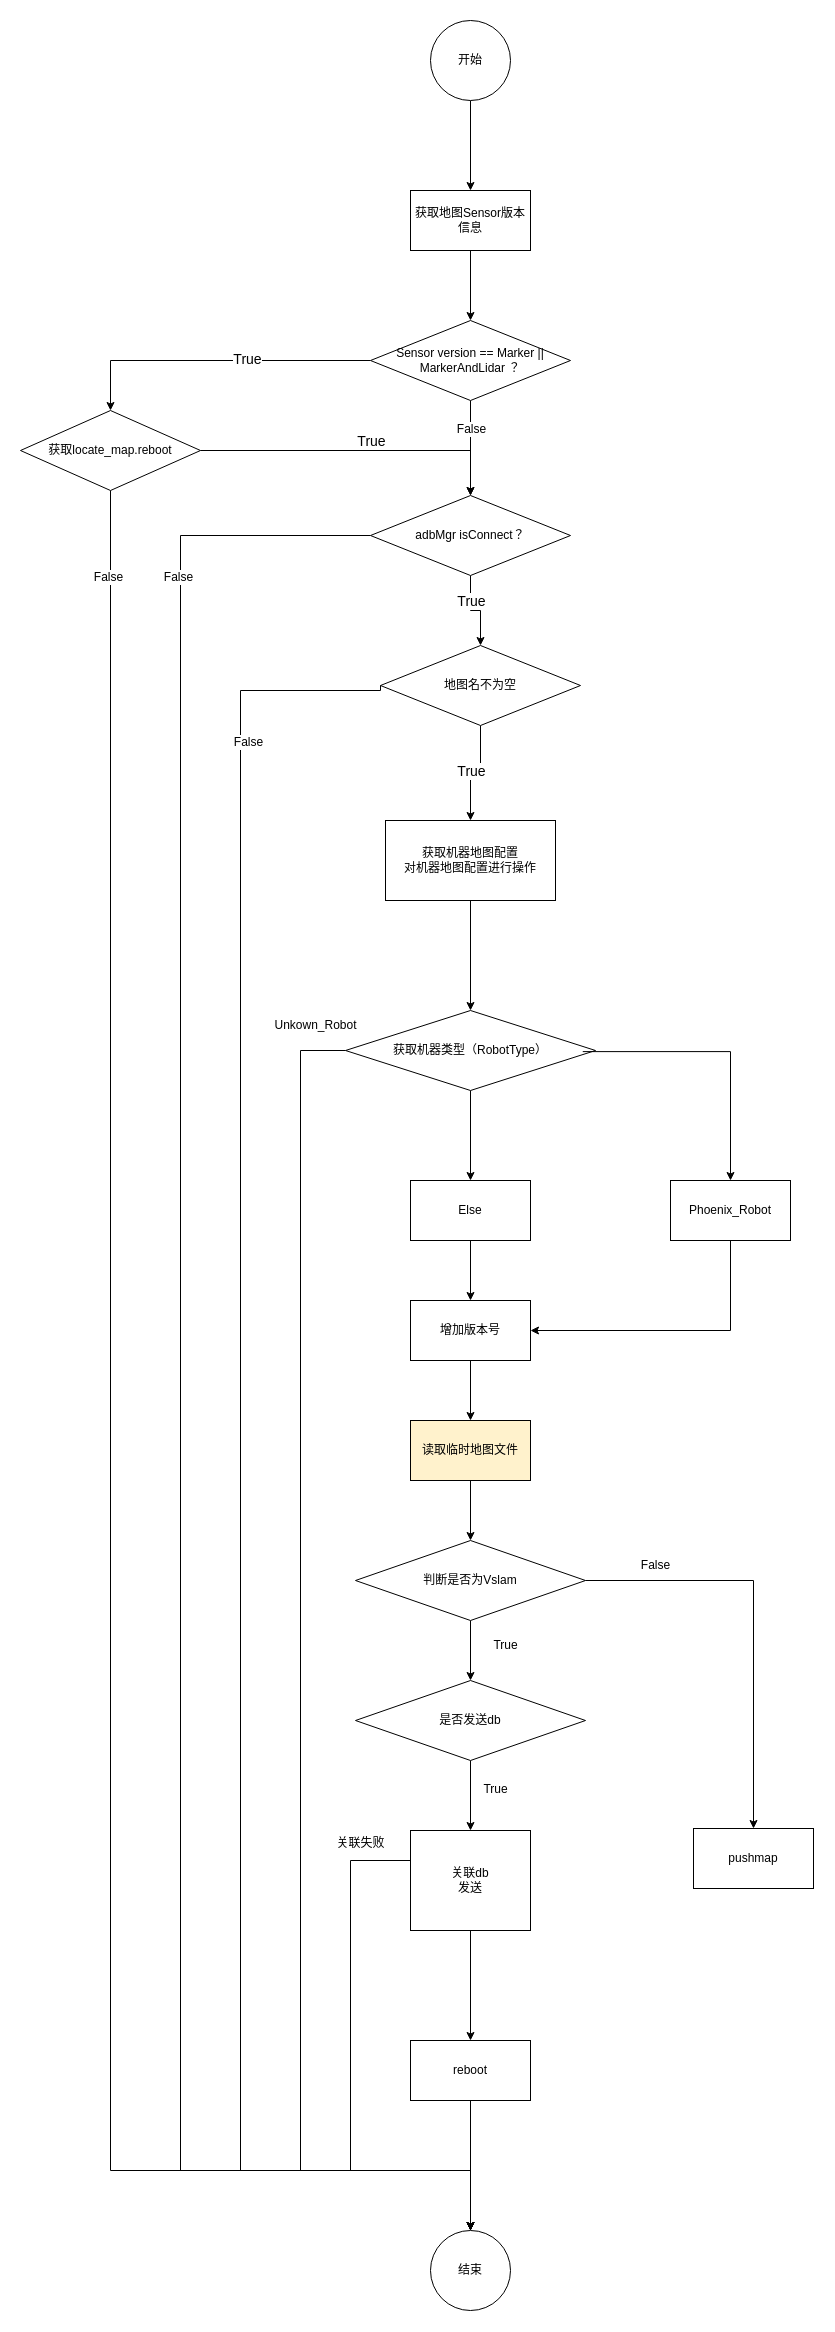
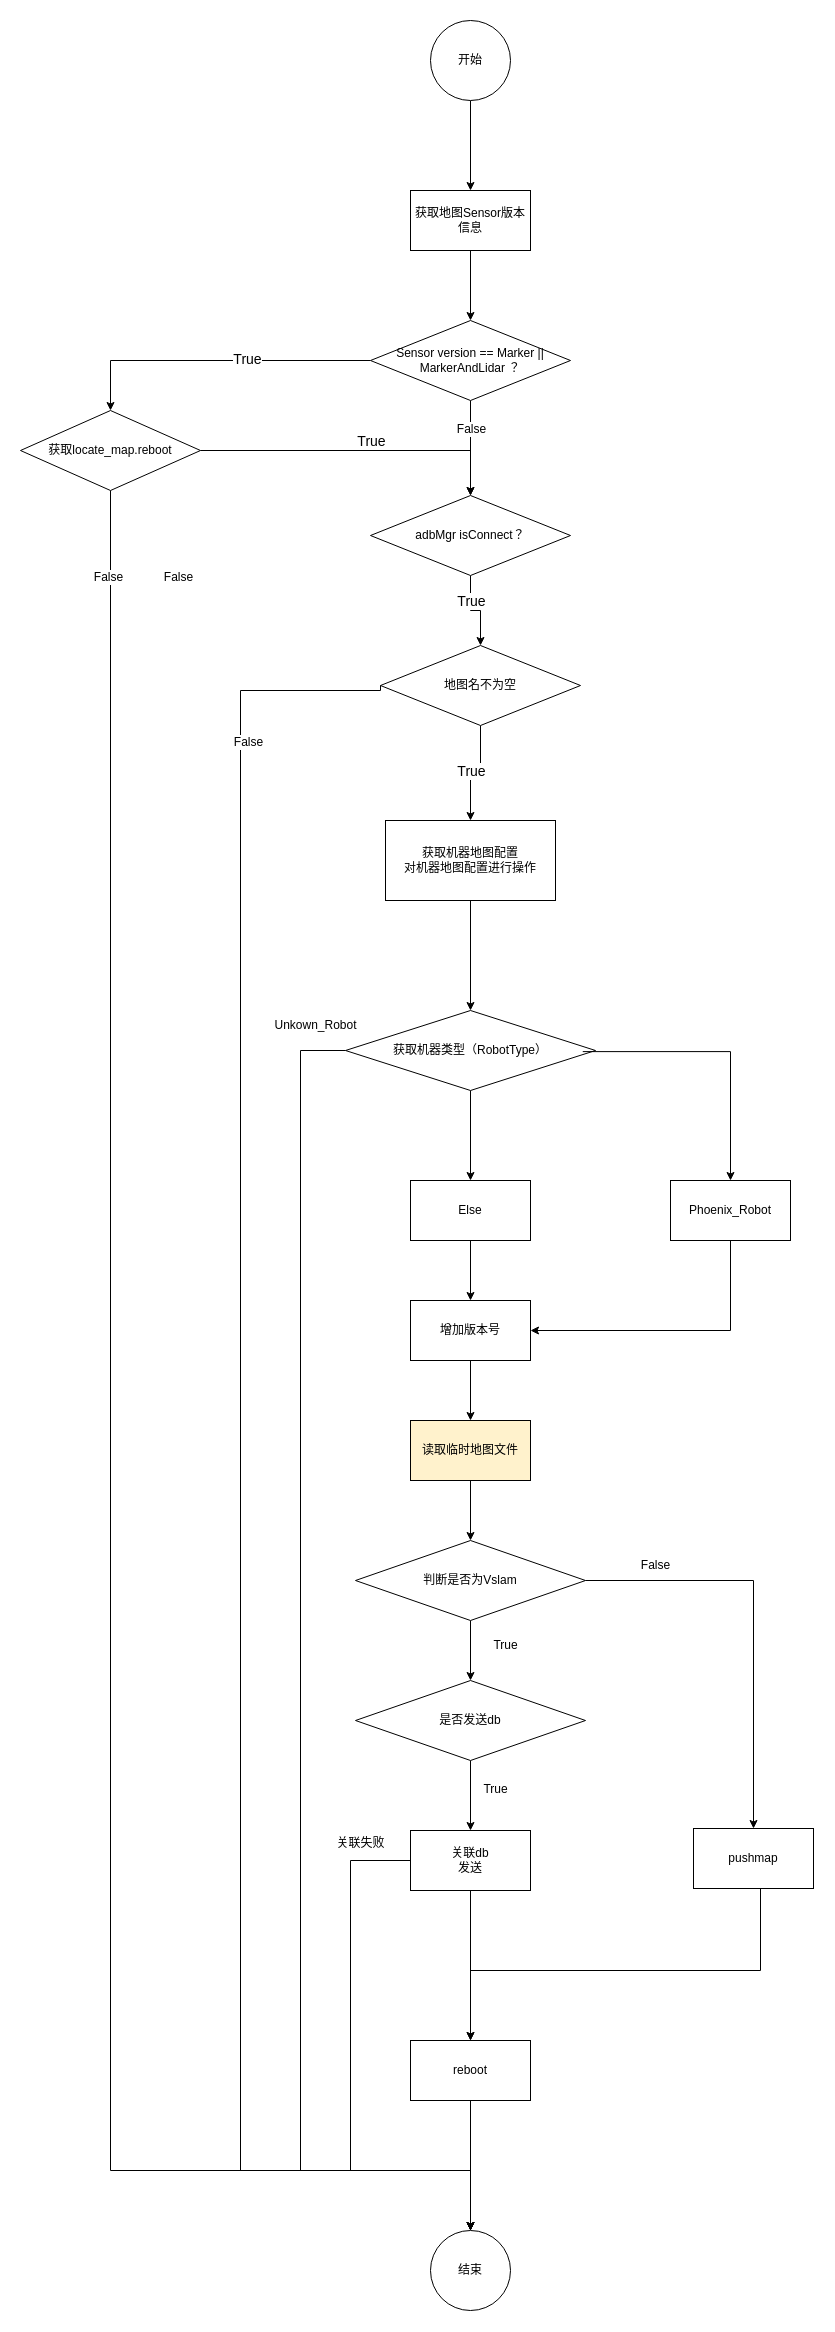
edge "adbMgr isConnect？" -> "结束": removed
node "关联db 发送": size 120x100 -> 120x60
edge "pushmap" -> "reboot": added
